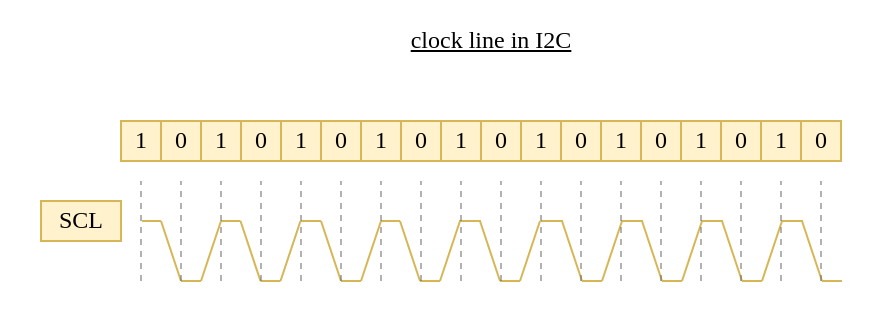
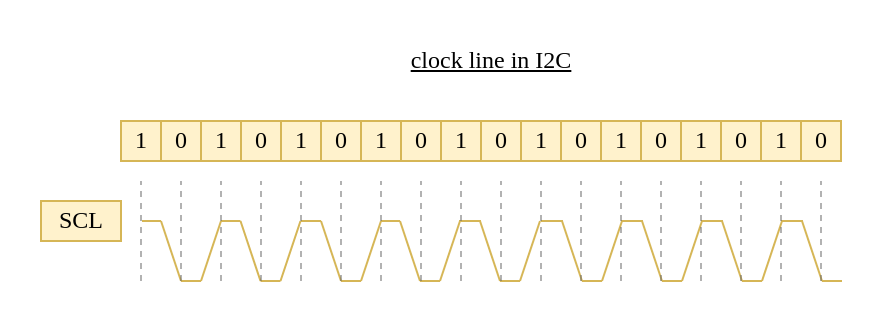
node "clock line in I2C": moved (491, 41) -> (491, 61)
